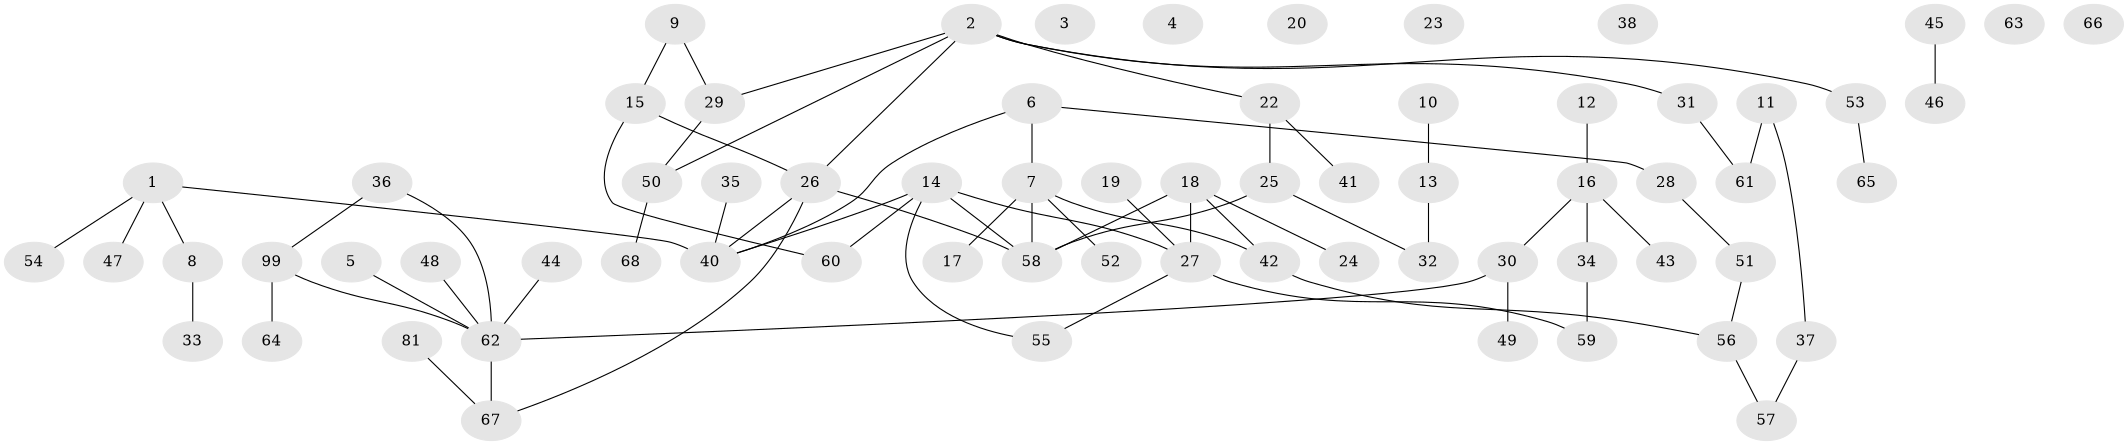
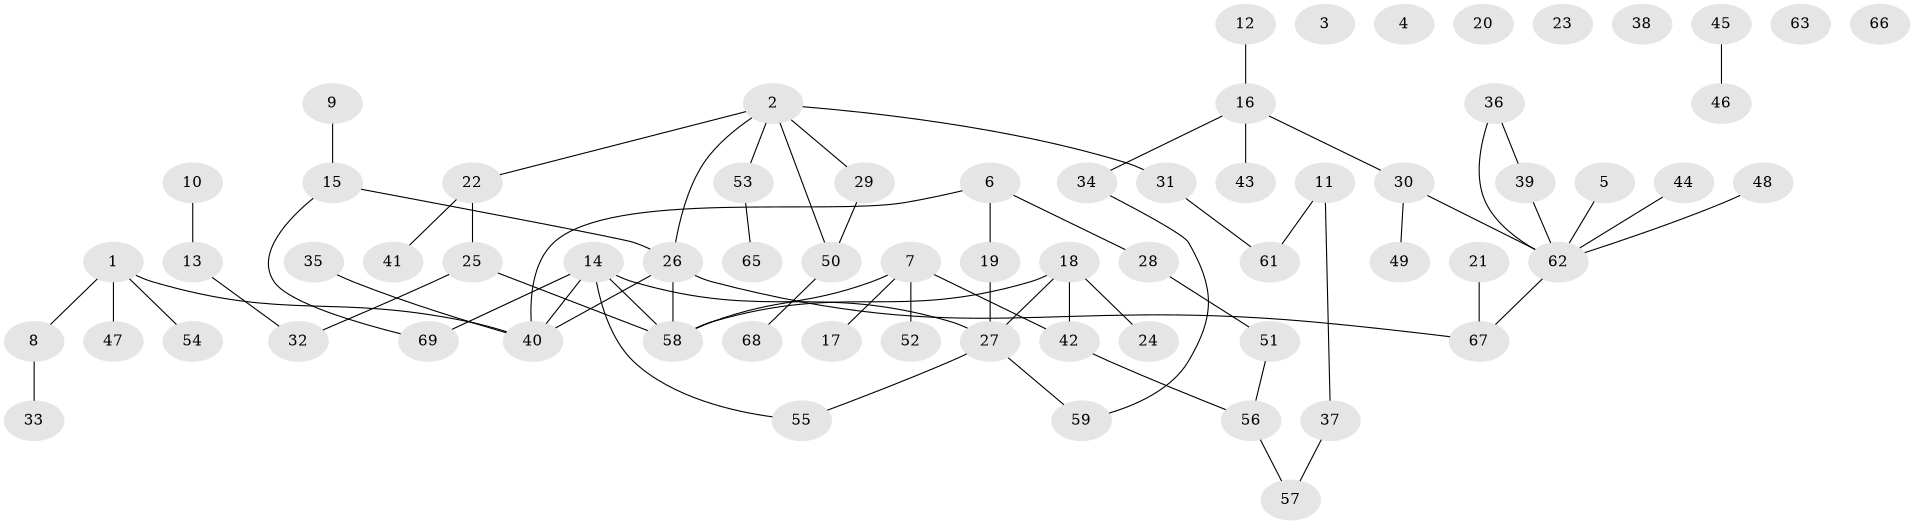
edge "9" -- "29": removed
edge "6" -- "7": now "6" -- "19"
node "99": label "99" -> "39"
node "60": label "60" -> "69"
node "64": removed
node "81": label "81" -> "21"
